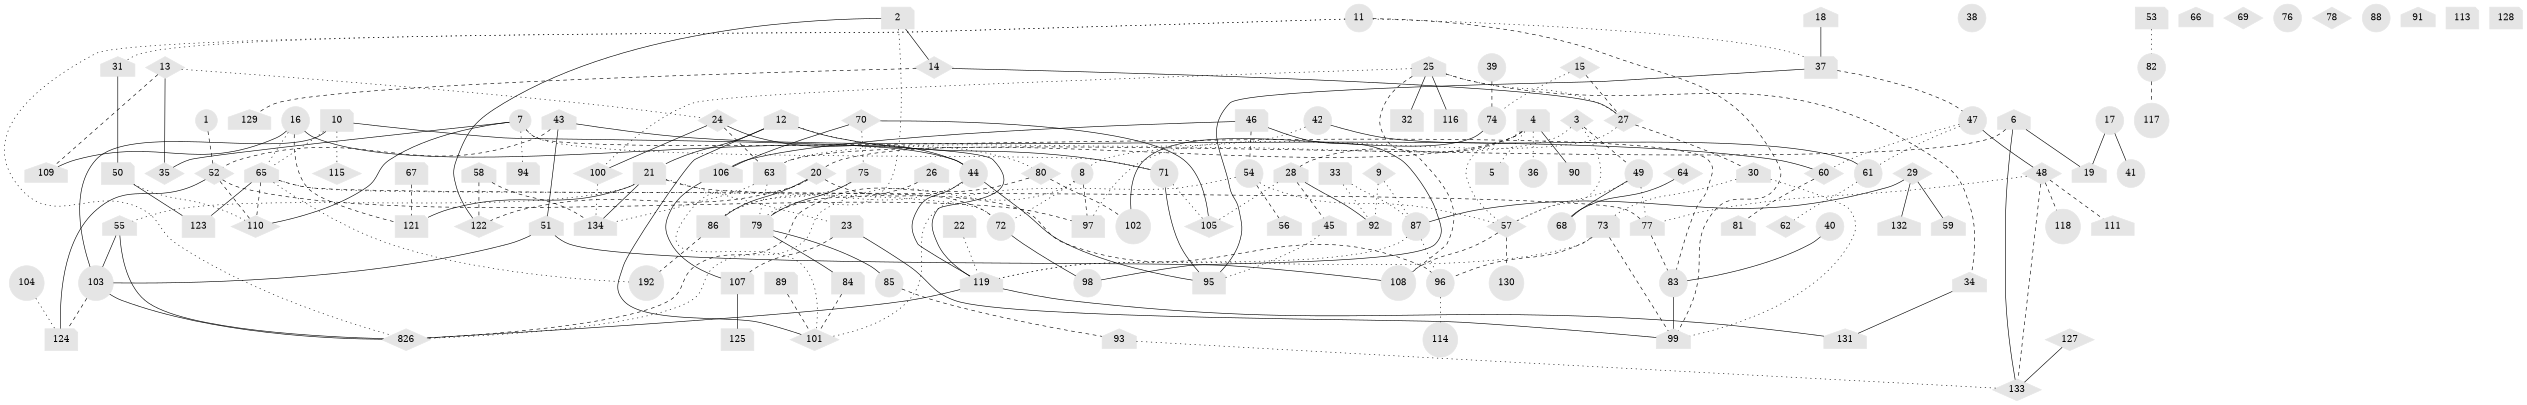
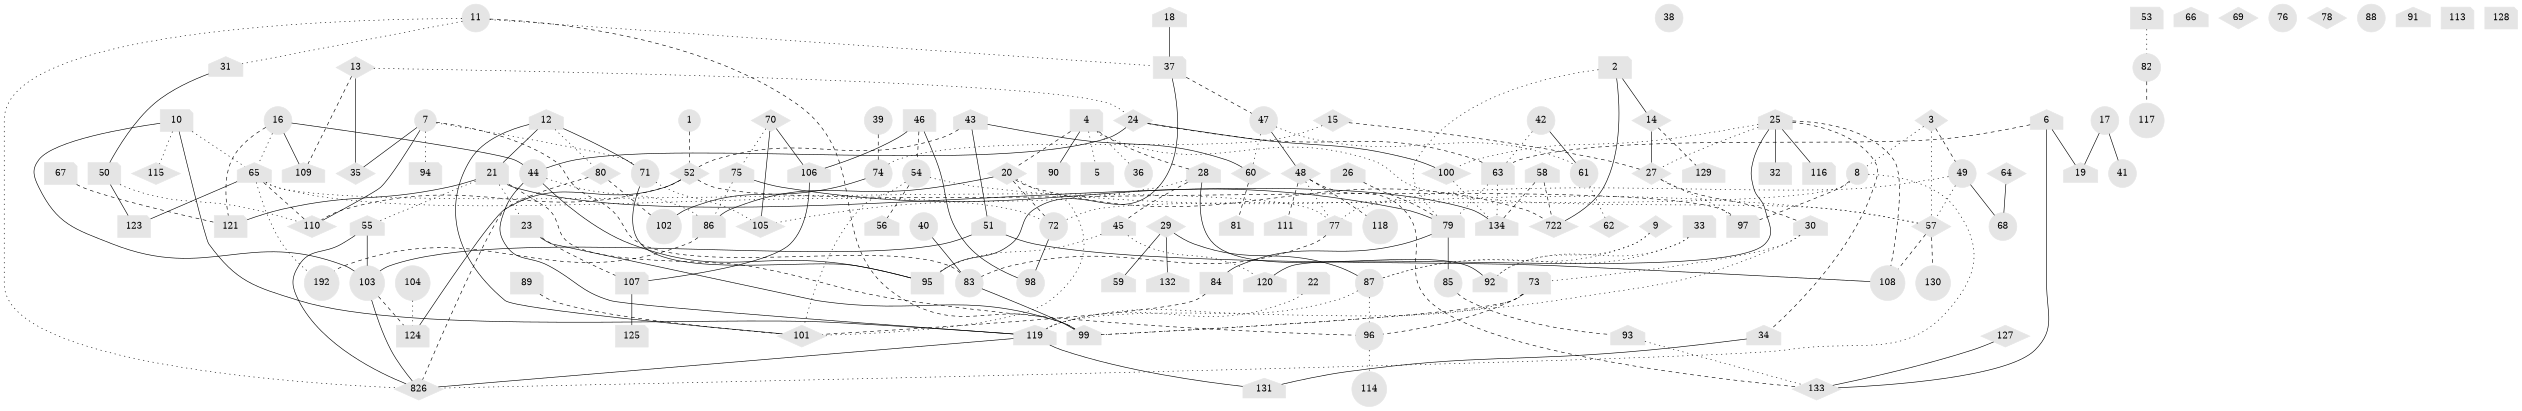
edge "65" -- "77": style dashed -> dotted
node "122": label "122" -> "722"
node "120": added
